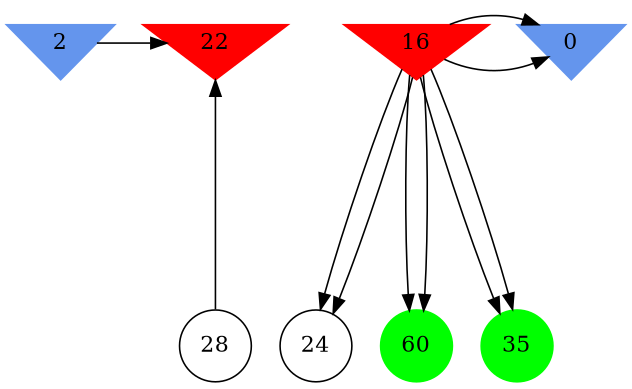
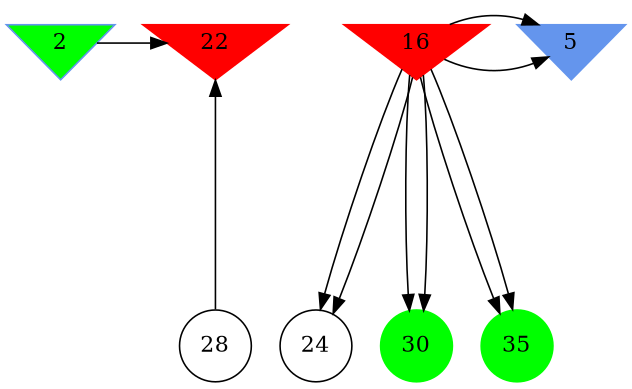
node "2": fillcolor cornflowerblue -> green
node "0": label "0" -> "5"
node "60": label "60" -> "30"
